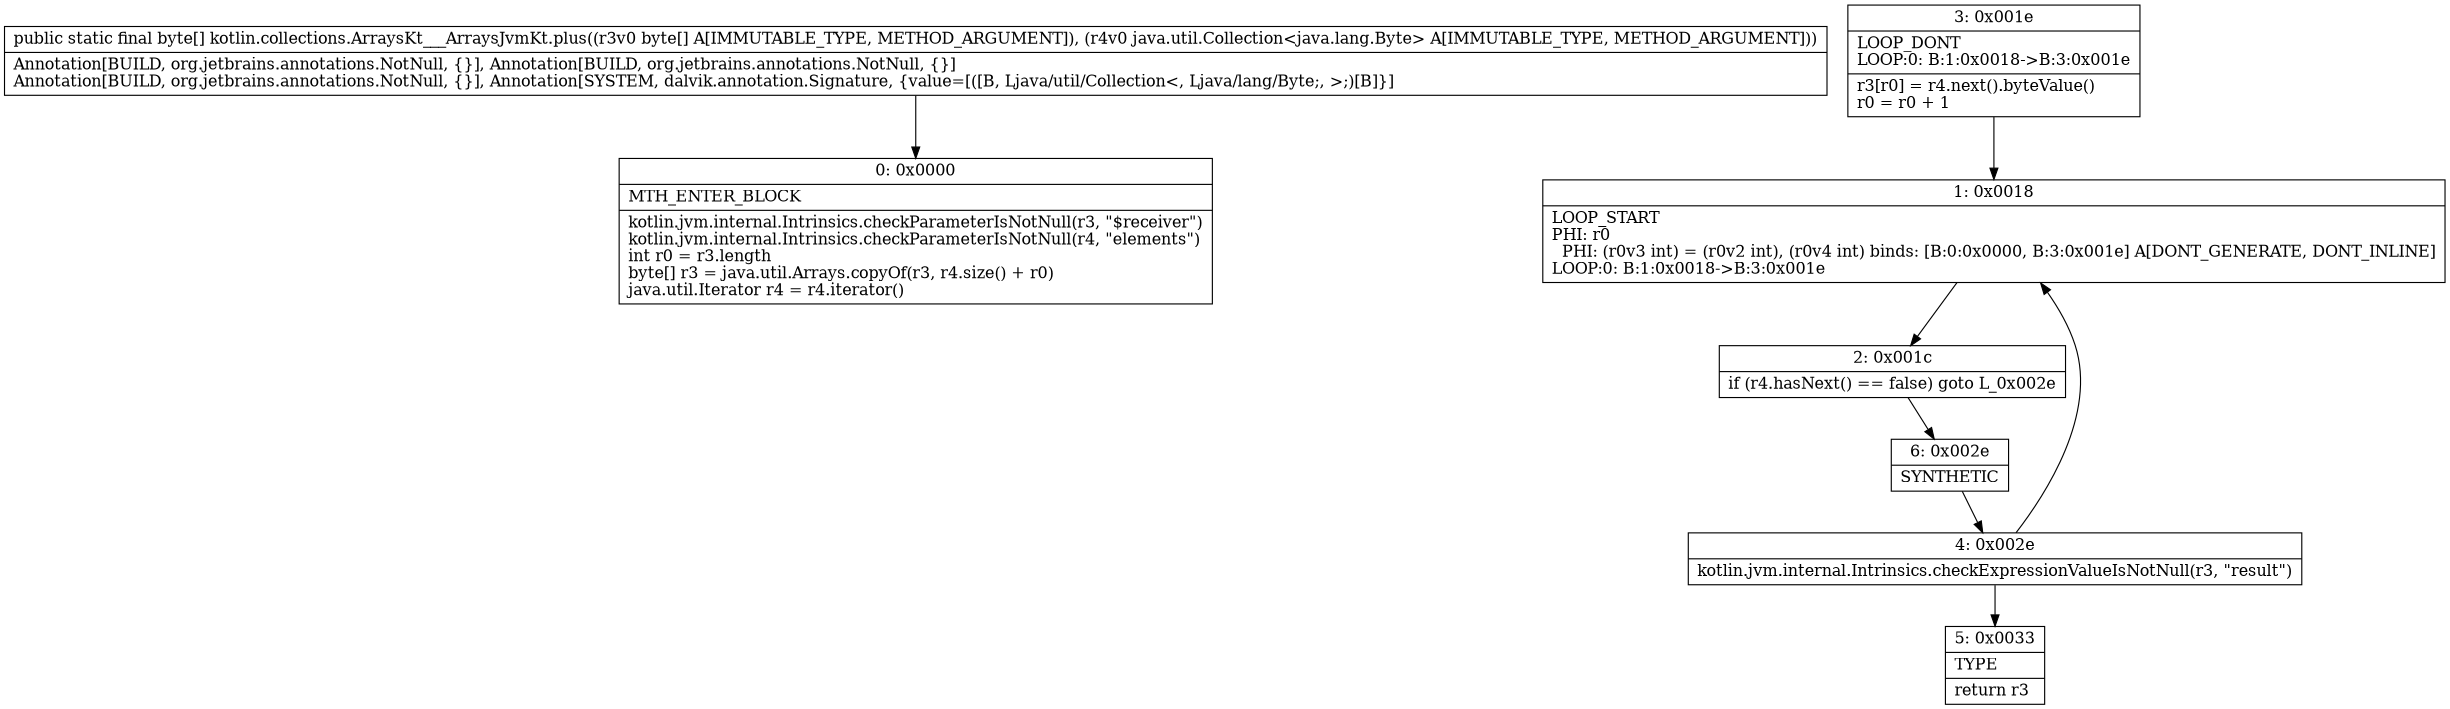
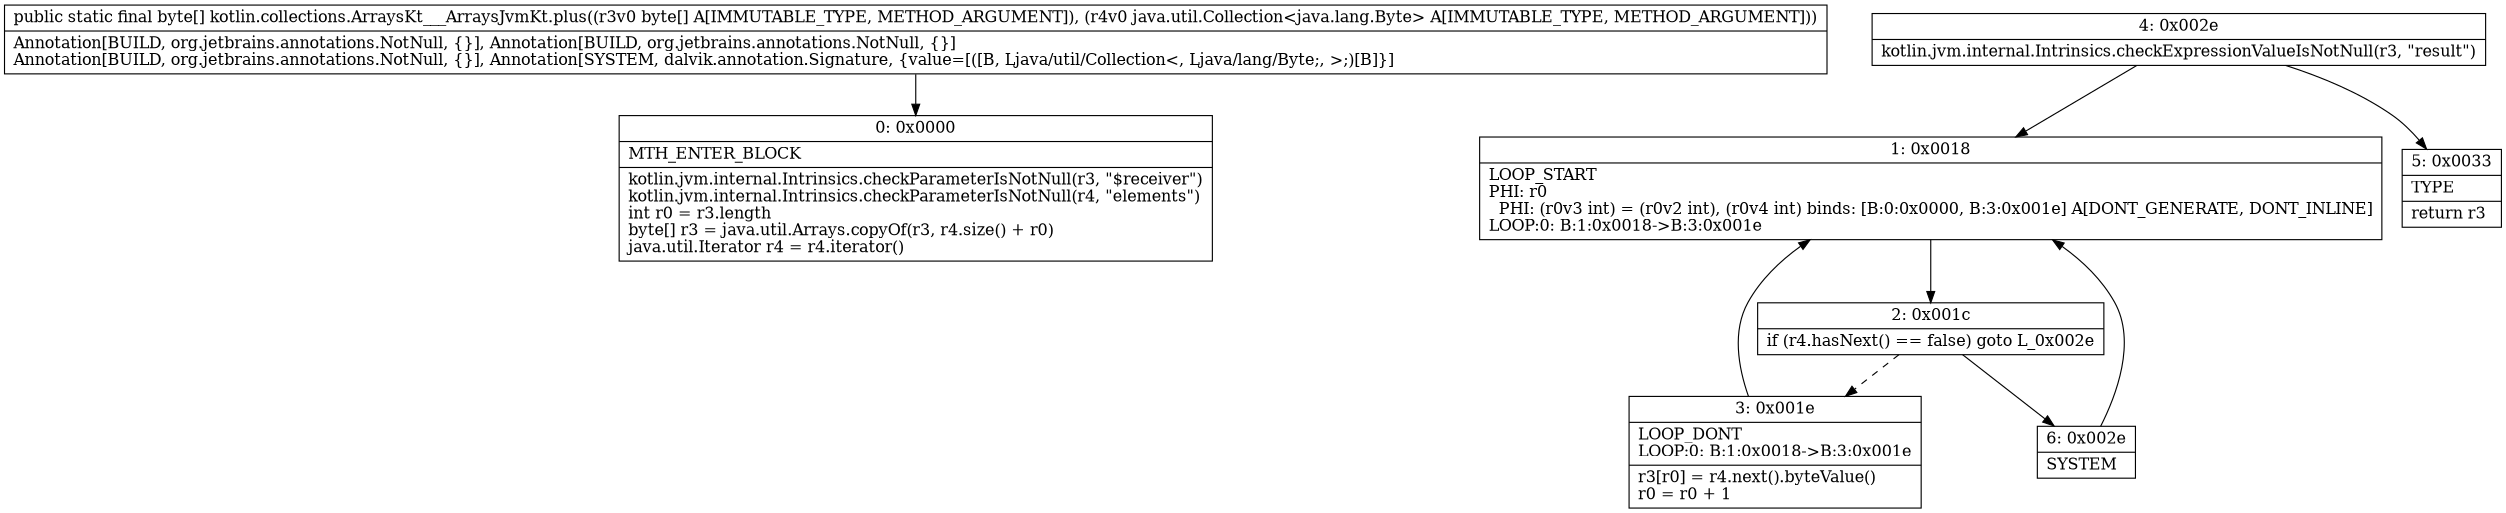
edge "2: 0x001c" -> "3: 0x001e": added
node "6: 0x002e": text "SYNTHETIC" -> "SYSTEM"
edge "6: 0x002e" -> "4: 0x002e": now "6: 0x002e" -> "1: 0x0018"
